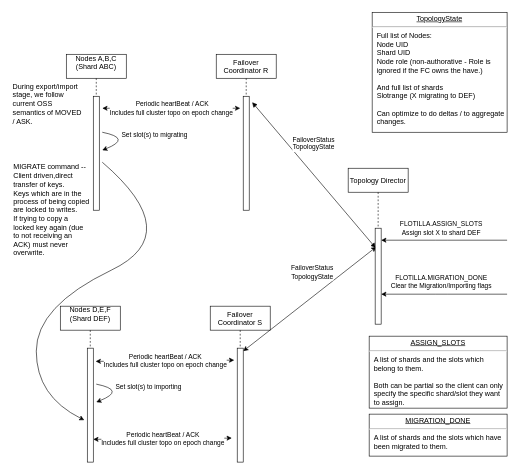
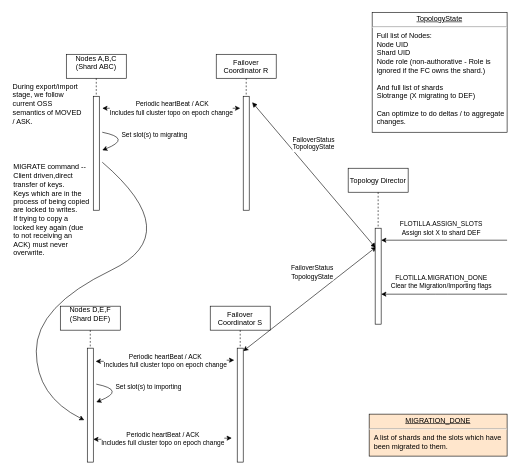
node "TopologyState Full list of Nodes: Node UID Shard UID Node role (non-authorative - Role is ignored if the FC owns the have.) And full list of shards Slotrange (X migrating to DEF) Can optimize to do deltas / to aggregate changes.": label "TopologyState Full list of Nodes: Node UID Shard UID Node role (non-authorative - Role is ignored if the FC owns the have.) And full list of shards Slotrange (X migrating to DEF) Can optimize to do deltas / to aggregate changes." -> "TopologyState Full list of Nodes: Node UID Shard UID Node role (non-authorative - Role is ignored if the FC owns the shard.) And full list of shards Slotrange (X migrating to DEF) Can optimize to do deltas / to aggregate changes."
node "ASSIGN_SLOTS A list of shards and the slots which belong to them. Both can be partial so the client can only specify the specific shard/slot they want to assign.": removed
node "MIGRATION_DONE A list of shards and the slots which have been migrated to them.": fillcolor #ffffff -> #ffe6cc
